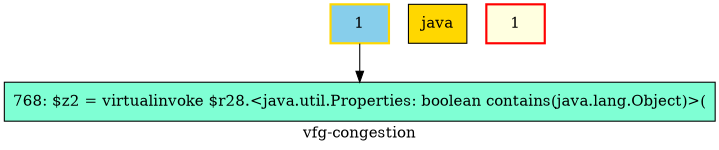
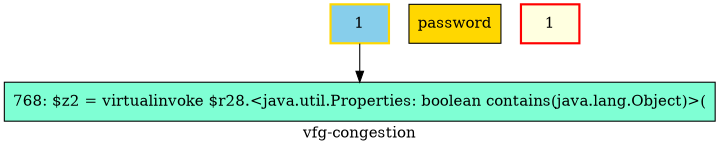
node "java": label "java" -> "password"
